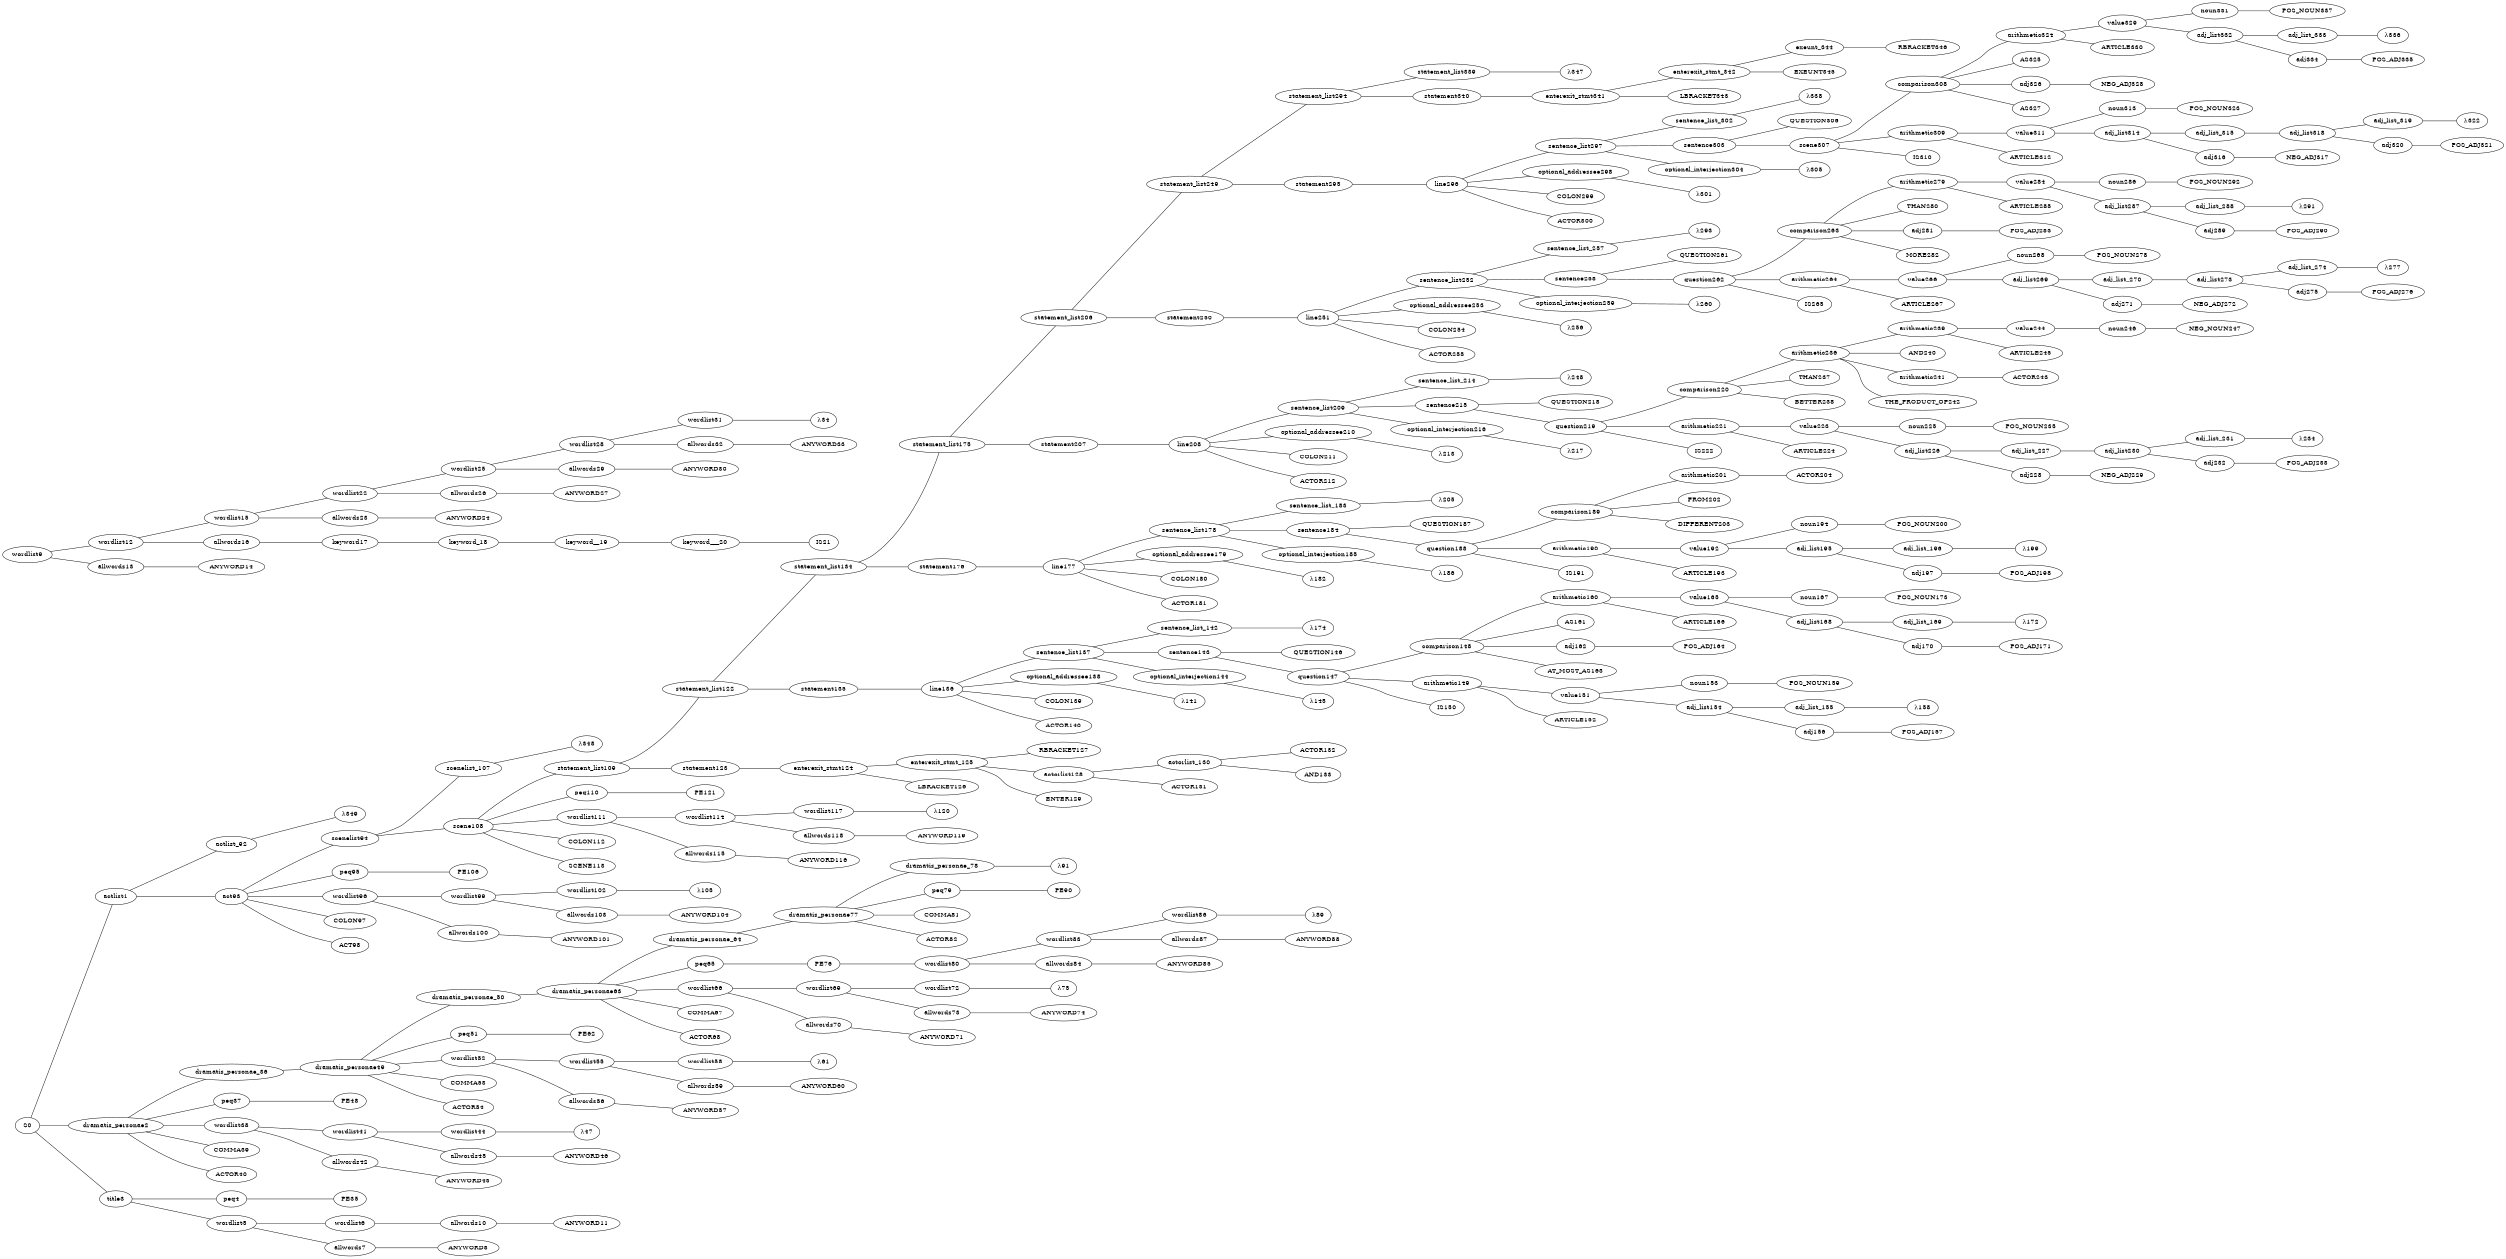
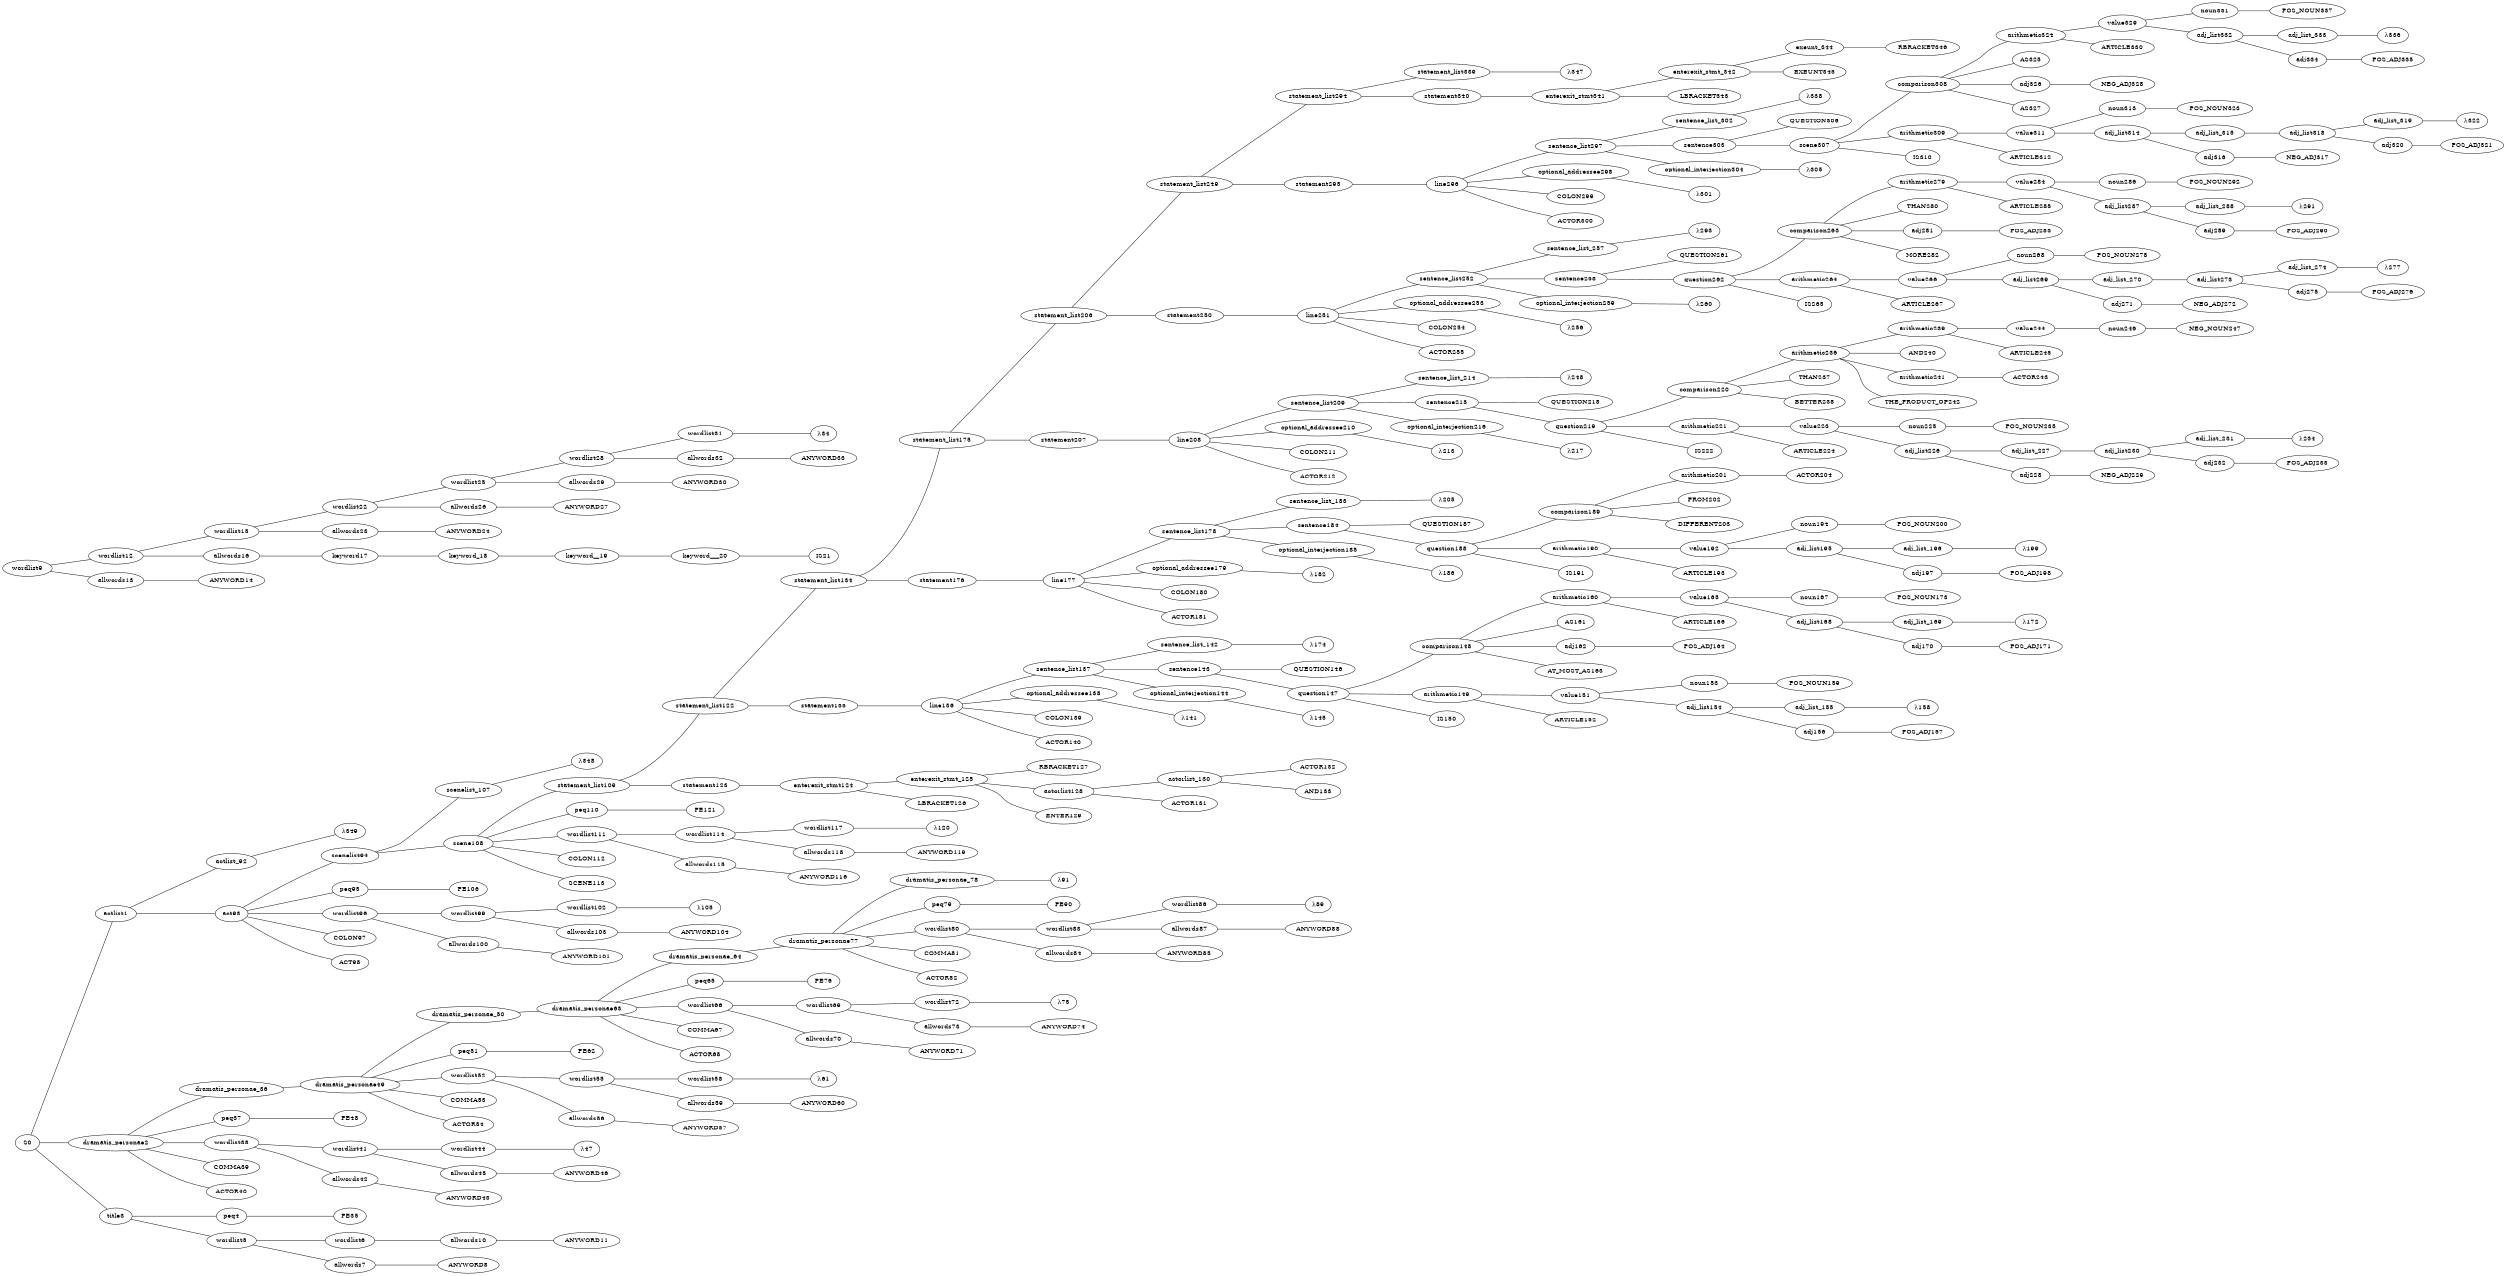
edge "PE76" -- "wordlist80": now "dramatis_personae77" -- "wordlist80"
